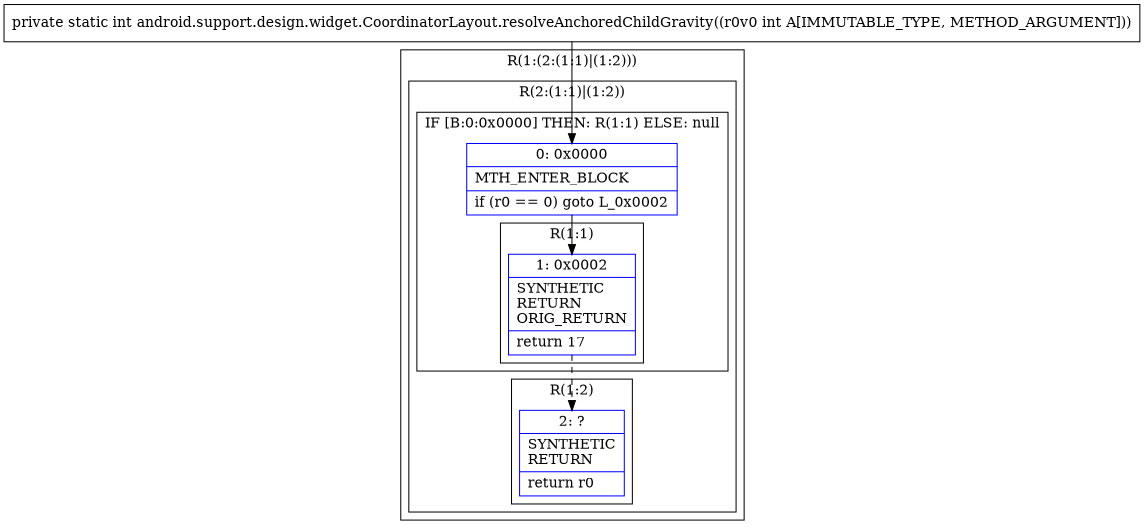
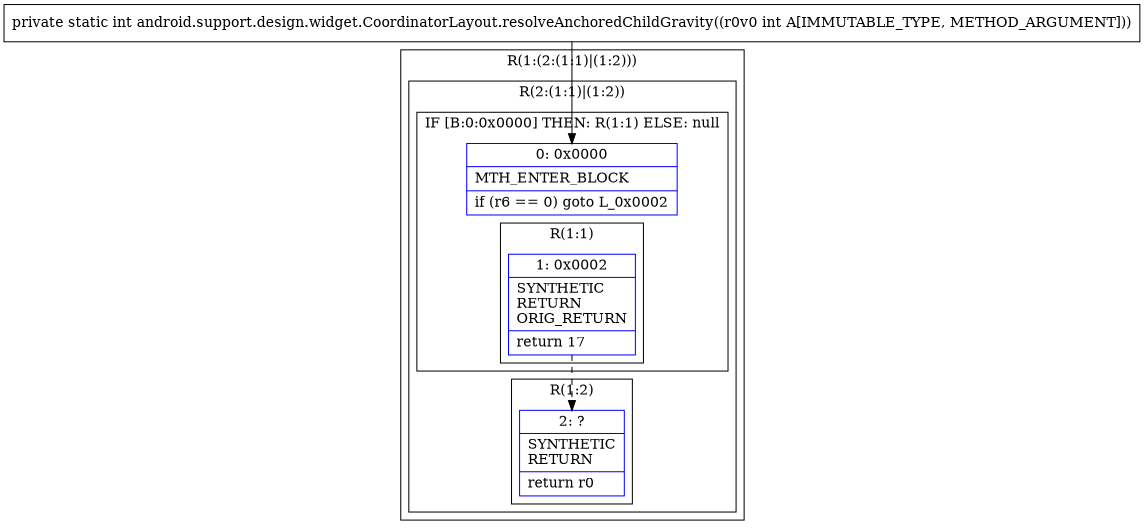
node "0: 0x0000": text "if (r0 == 0) goto L_0x0002" -> "if (r6 == 0) goto L_0x0002"
edge "0: 0x0000" -> "1: 0x0002": removed
